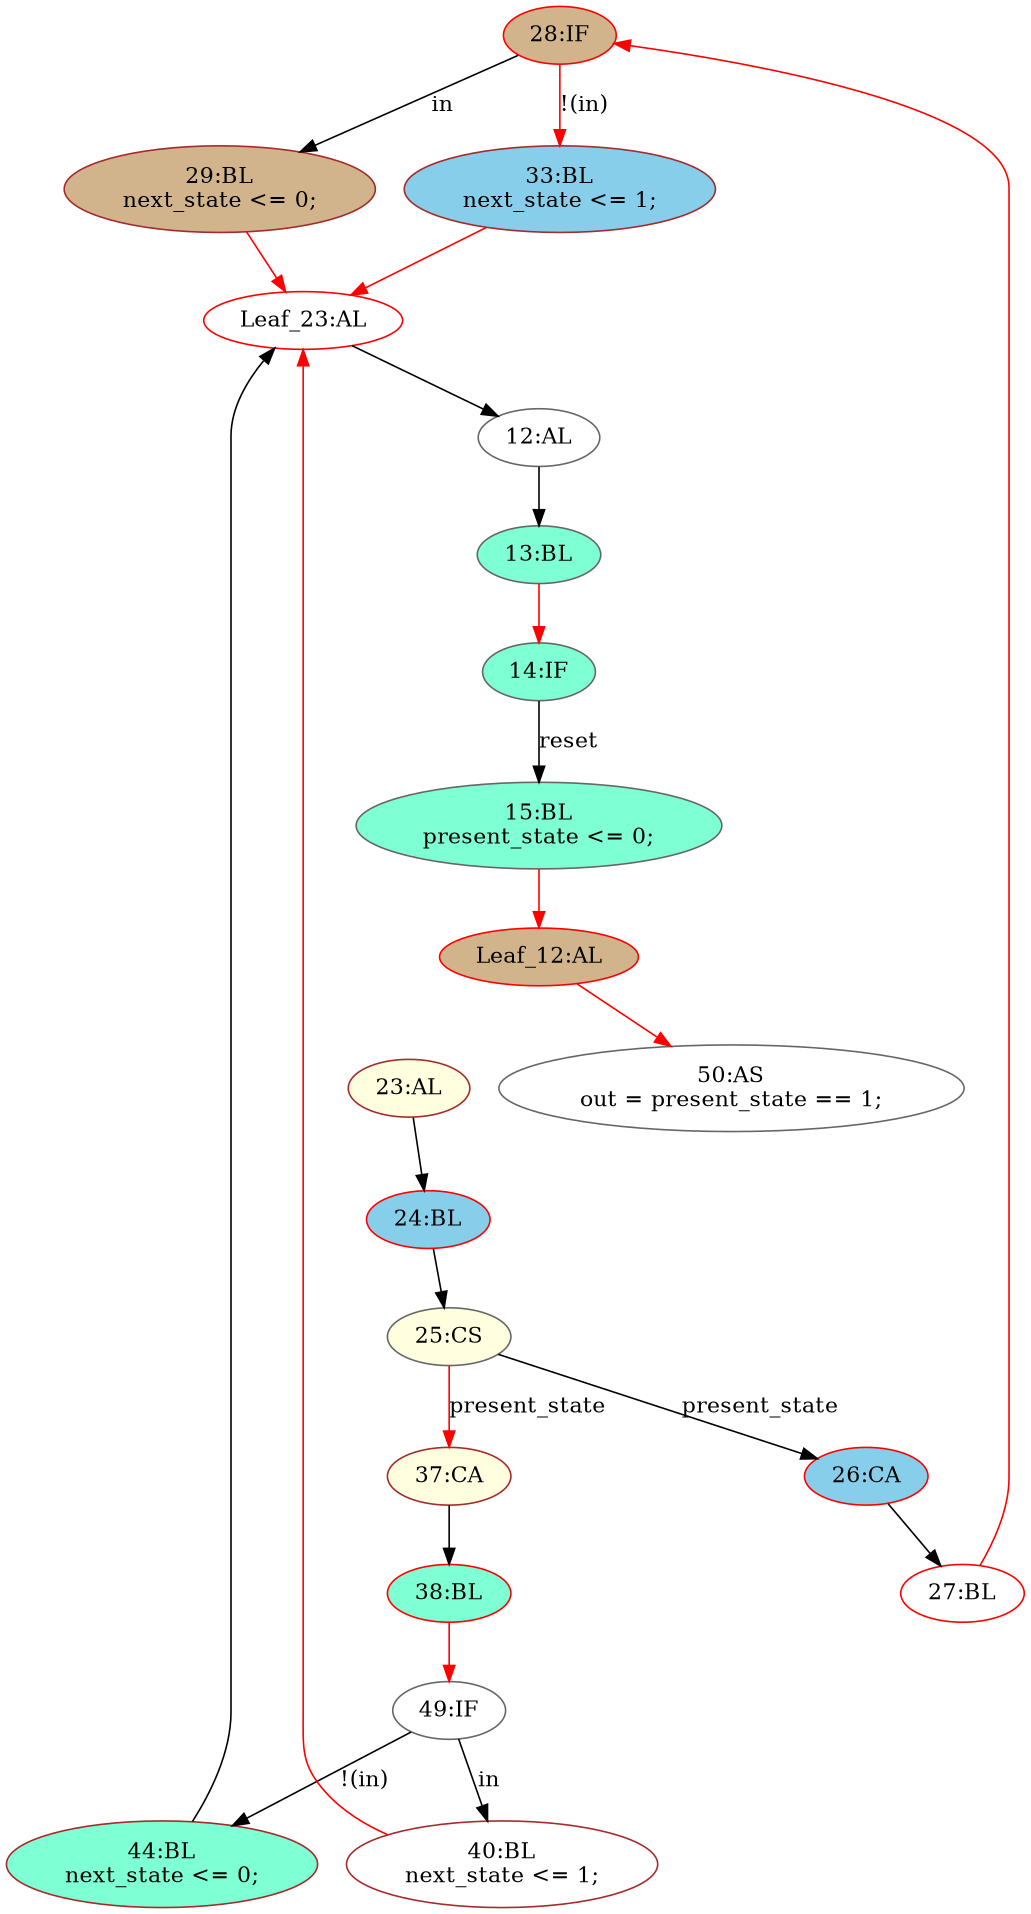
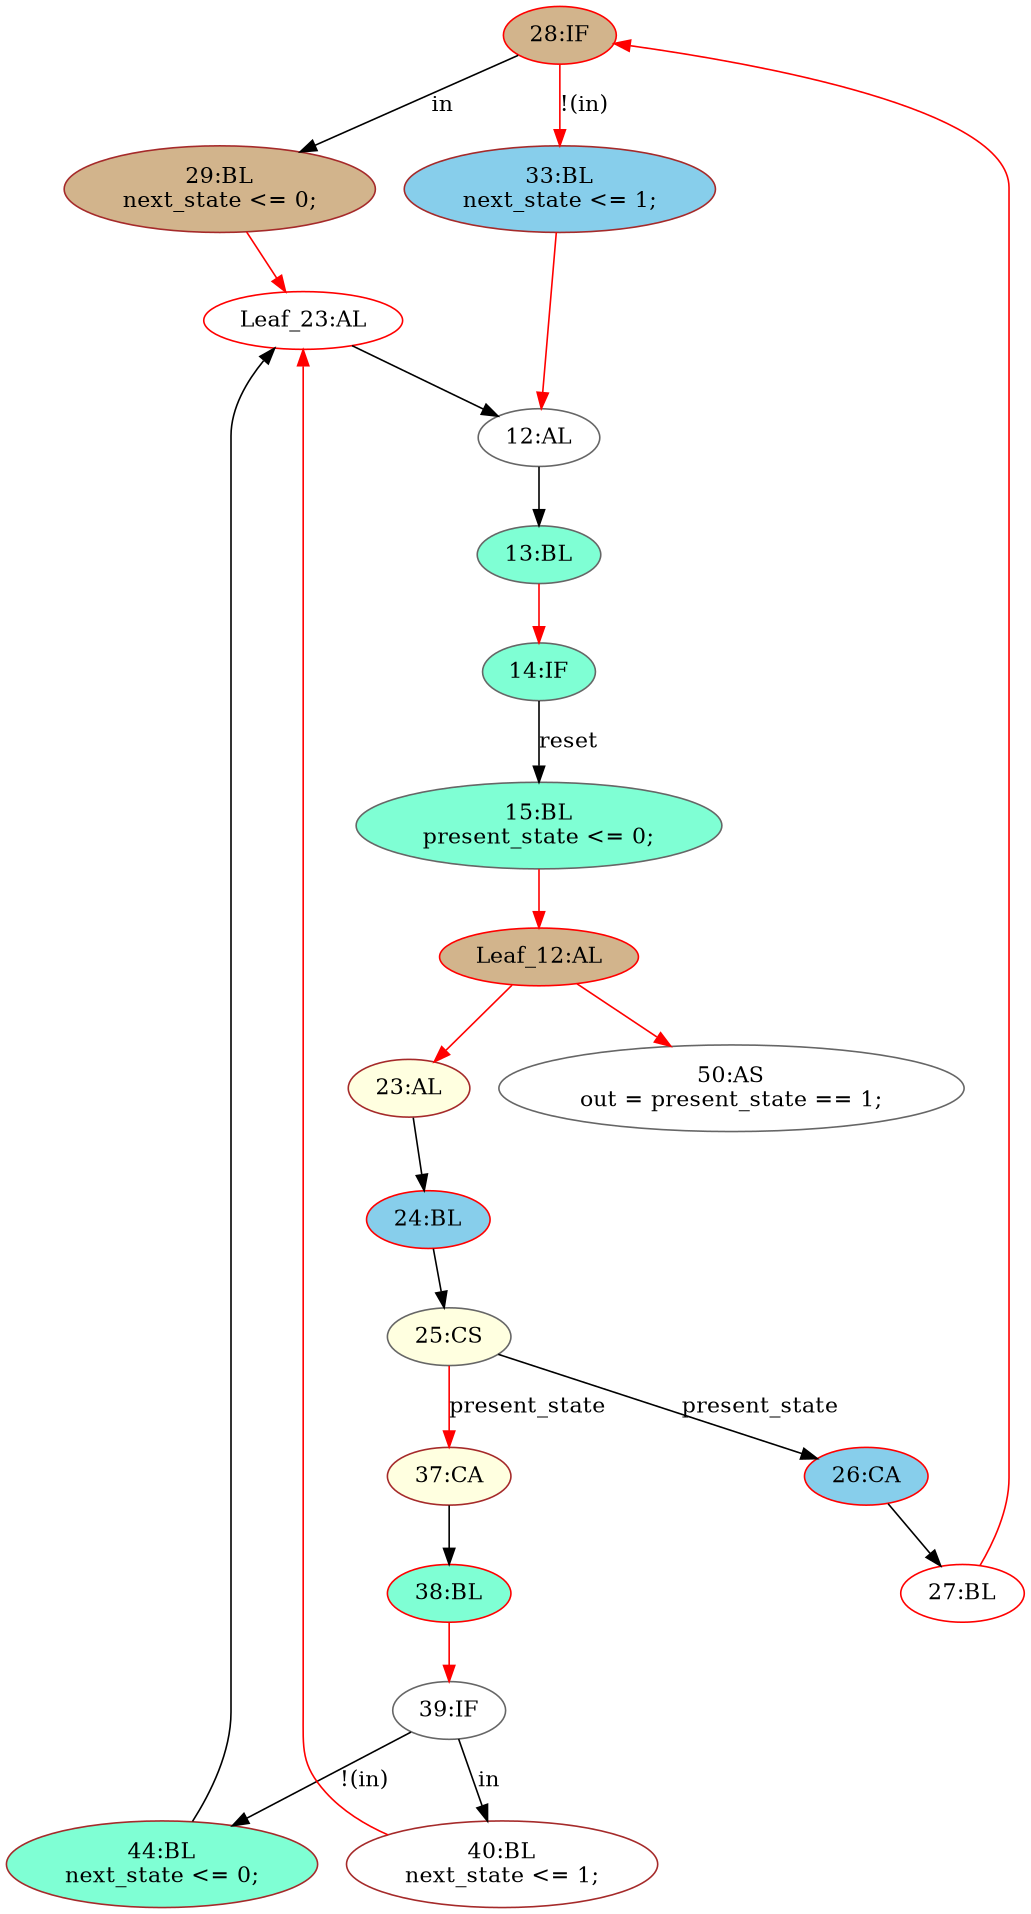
edge "33:BL next_state <= 1;" -> "Leaf_23:AL": now "33:BL next_state <= 1;" -> "12:AL"
edge "Leaf_12:AL" -> "23:AL": added
node "49:IF": label "49:IF" -> "39:IF"
